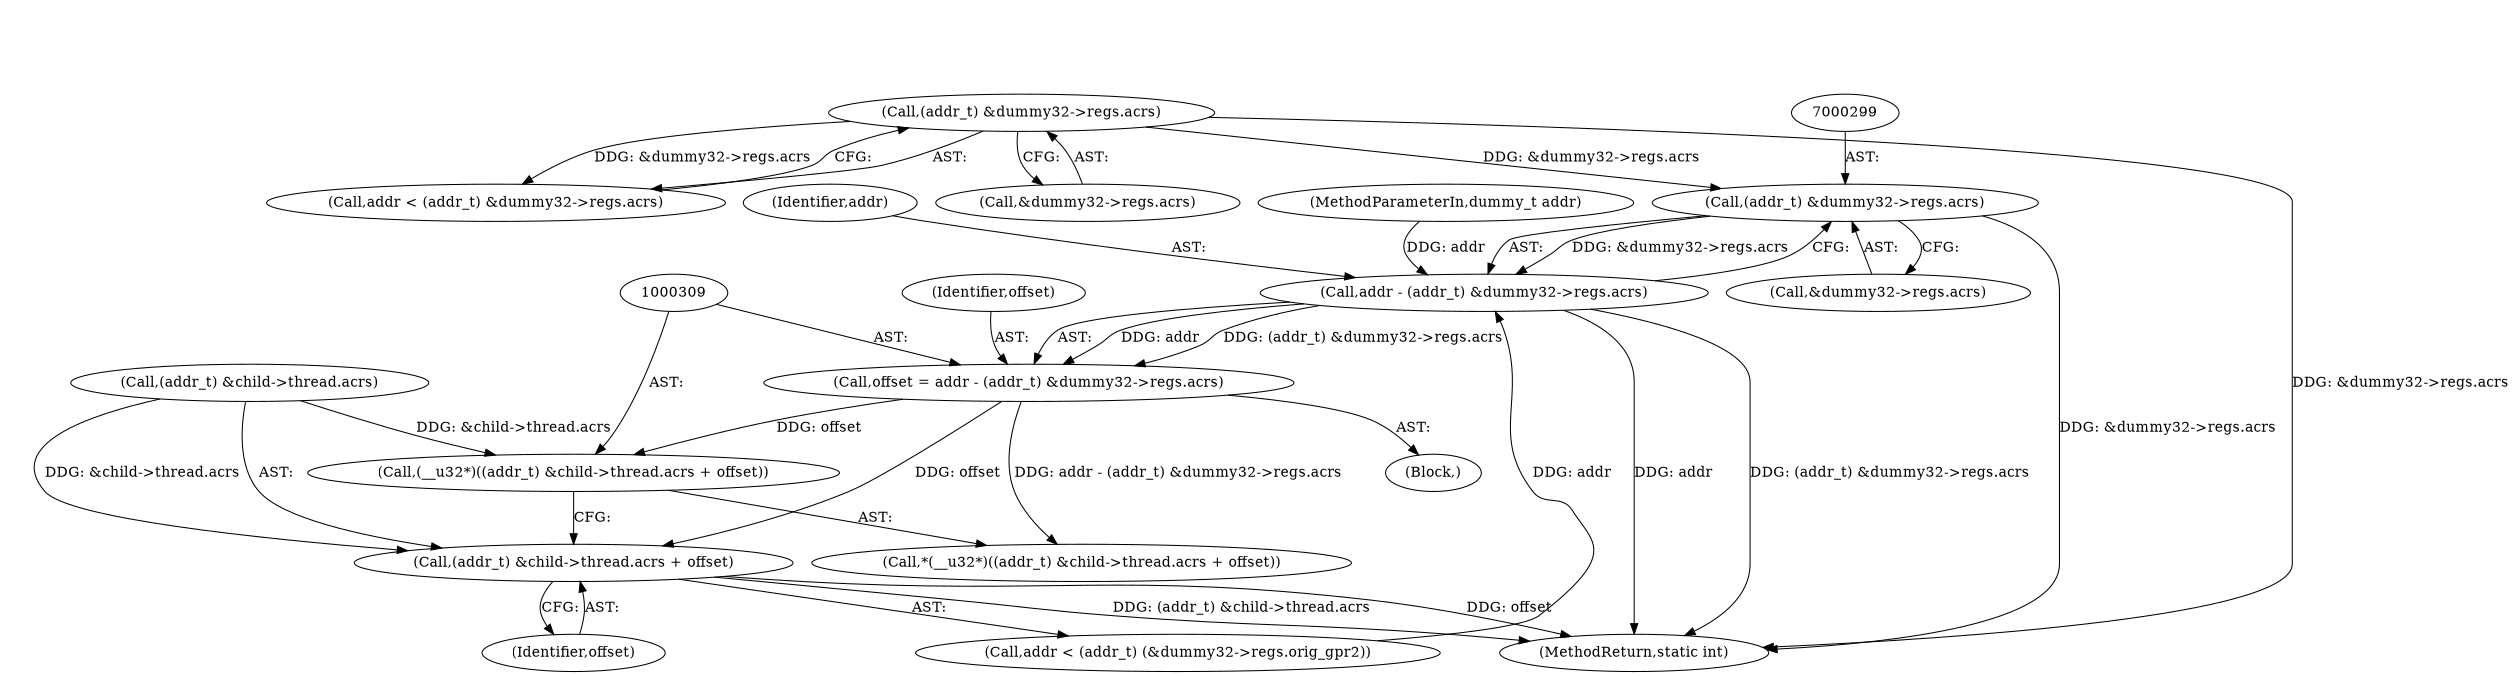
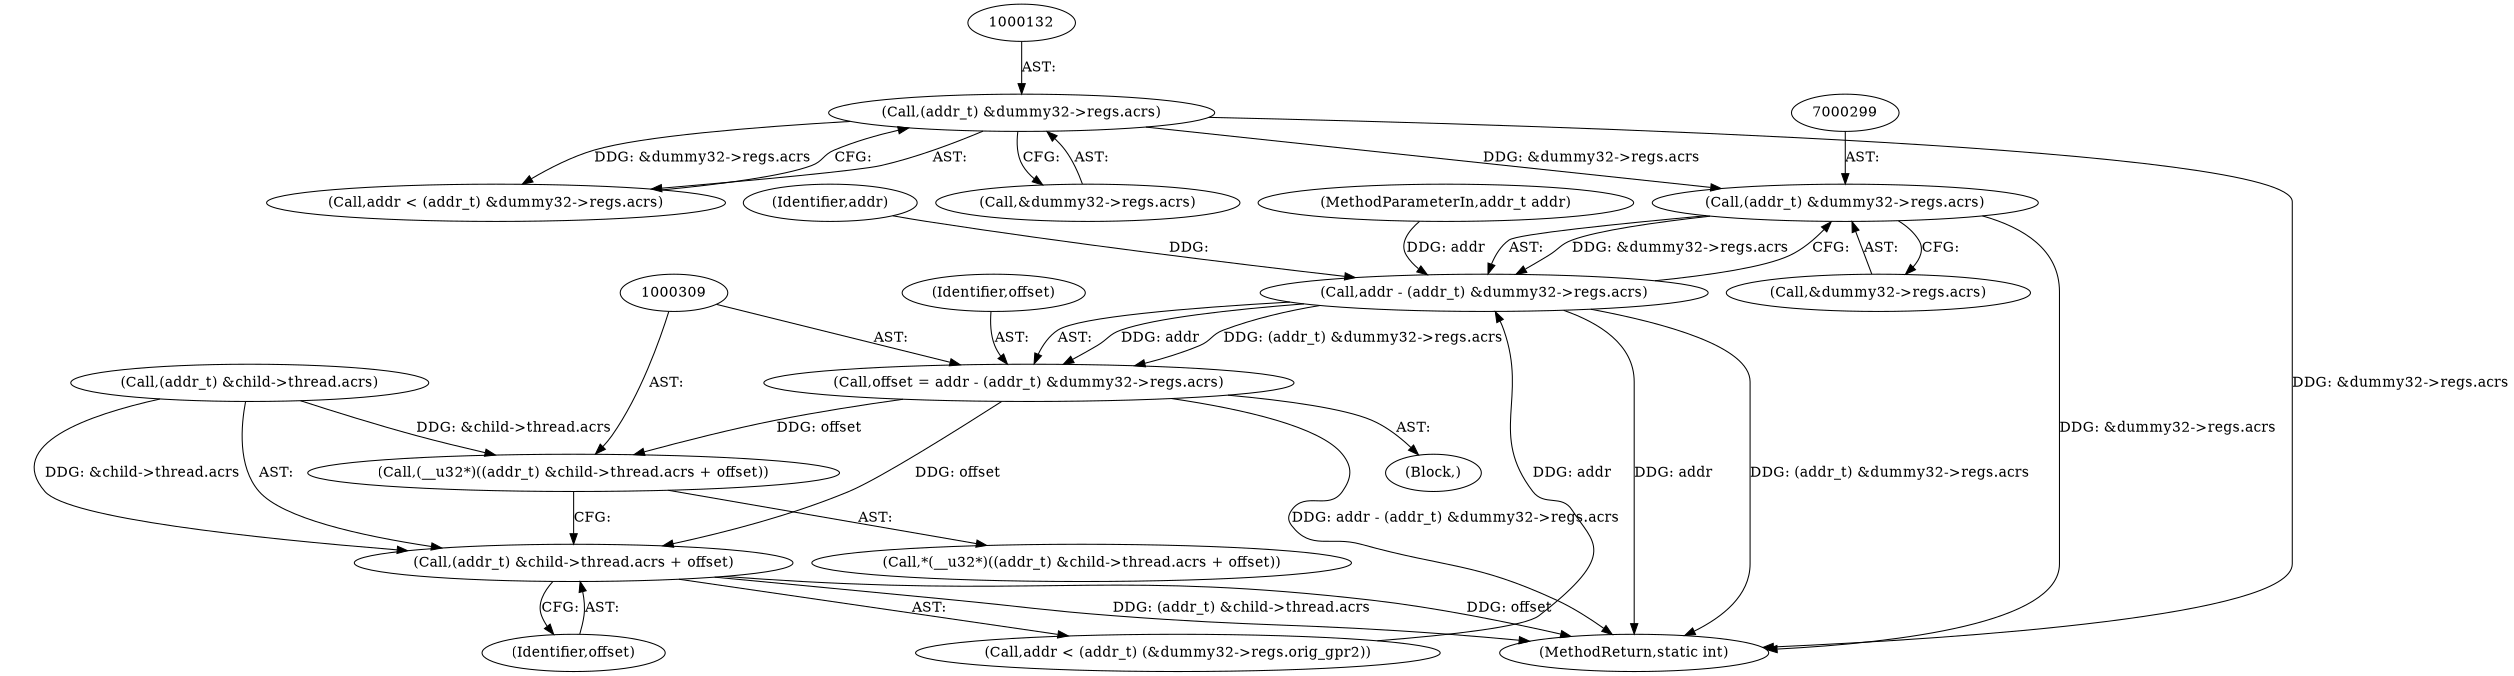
node "1000132": added
node "(MethodParameterIn,dummy_t addr)": label "(MethodParameterIn,dummy_t addr)" -> "(MethodParameterIn,addr_t addr)"
edge "(Identifier,addr)" -> "(Call,addr - (addr_t) &dummy32->regs.acrs)": label "AST: " -> "DDG: "
edge "(Call,offset = addr - (addr_t) &dummy32->regs.acrs)" -> "(Call,*(__u32*)((addr_t) &child->thread.acrs + offset))": now "(Call,offset = addr - (addr_t) &dummy32->regs.acrs)" -> "(MethodReturn,static int)"
